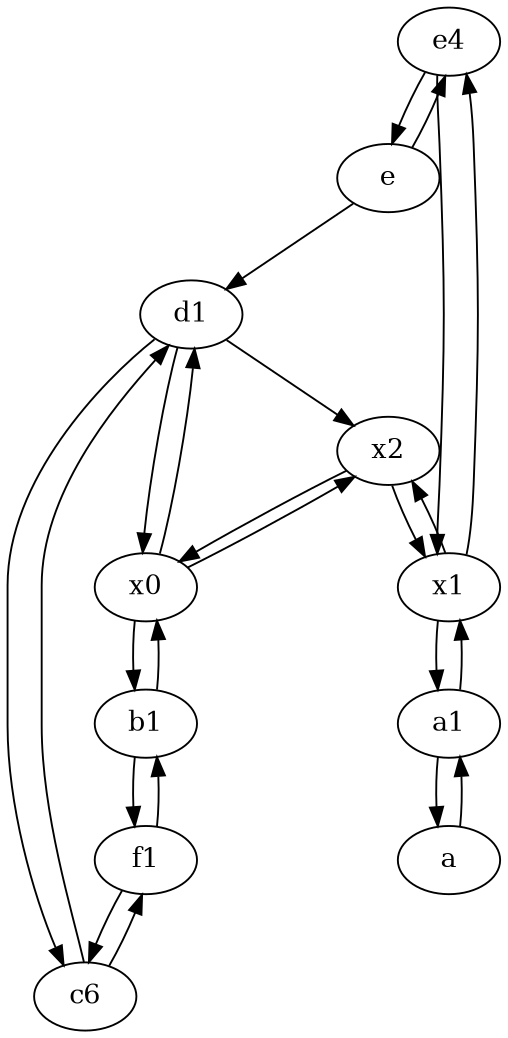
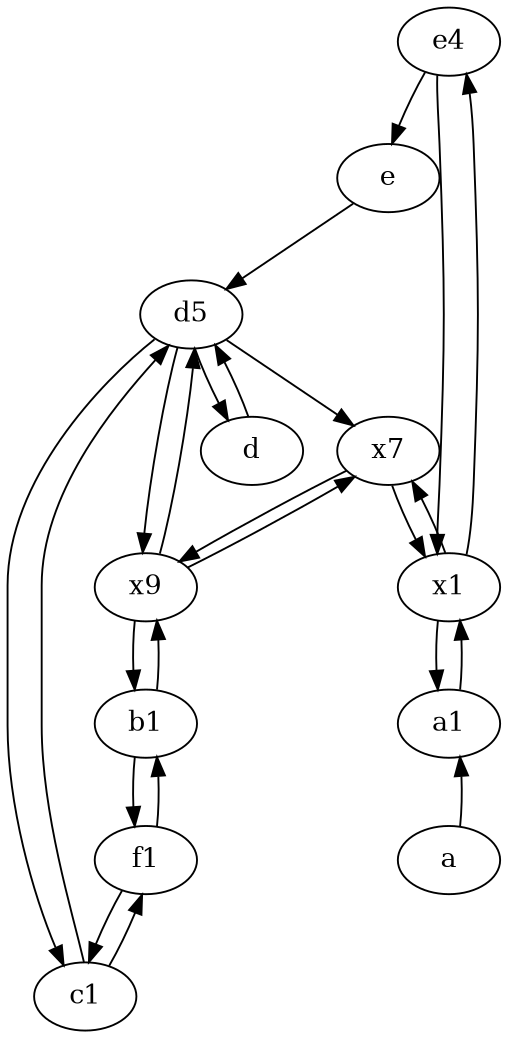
edge "e" -> "e4": removed
node "d1": label "d1" -> "d5"
node "d": added
node "x2": label "x2" -> "x7"
node "x0": label "x0" -> "x9"
edge "a1" -> "a": removed
node "c6": label "c6" -> "c1"
